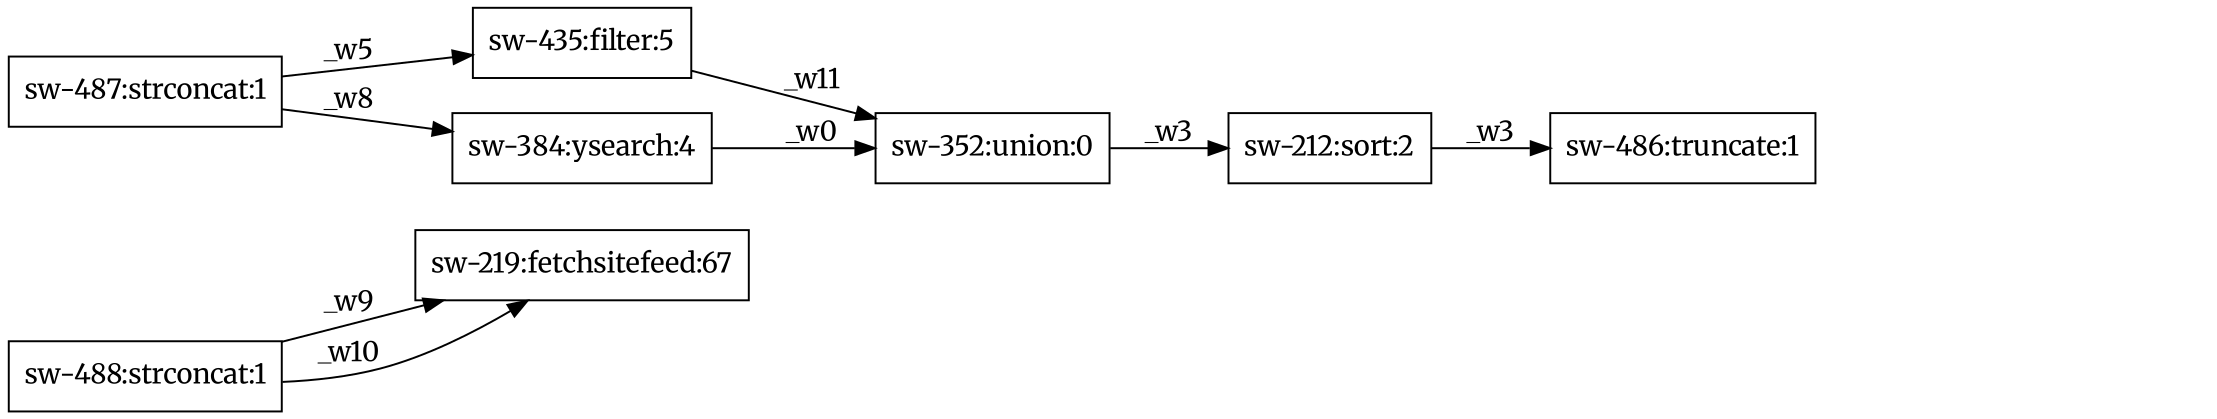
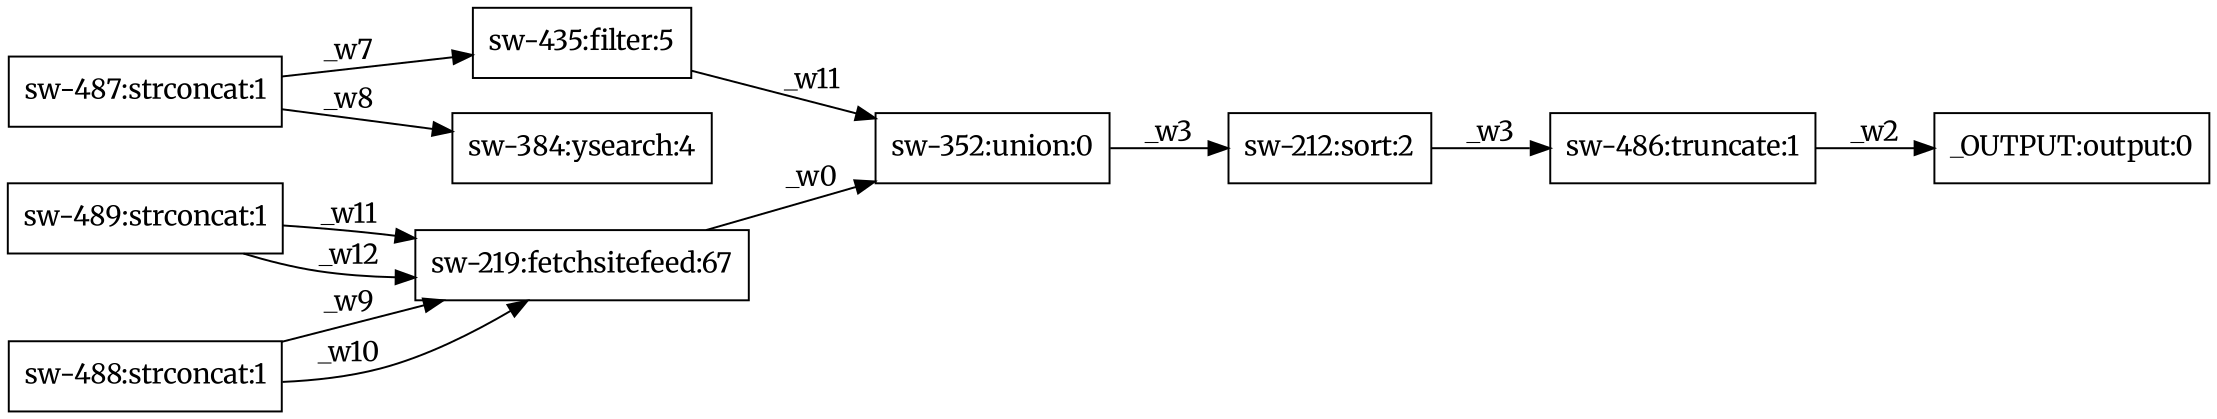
edge "sw-487:strconcat:1" -> "sw-435:filter:5": label "_w5" -> "_w7"
edge "sw-384:ysearch:4" -> "sw-352:union:0": now "sw-219:fetchsitefeed:67" -> "sw-352:union:0"
node "_OUTPUT:output:0": added
node "sw-489:strconcat:1": added
